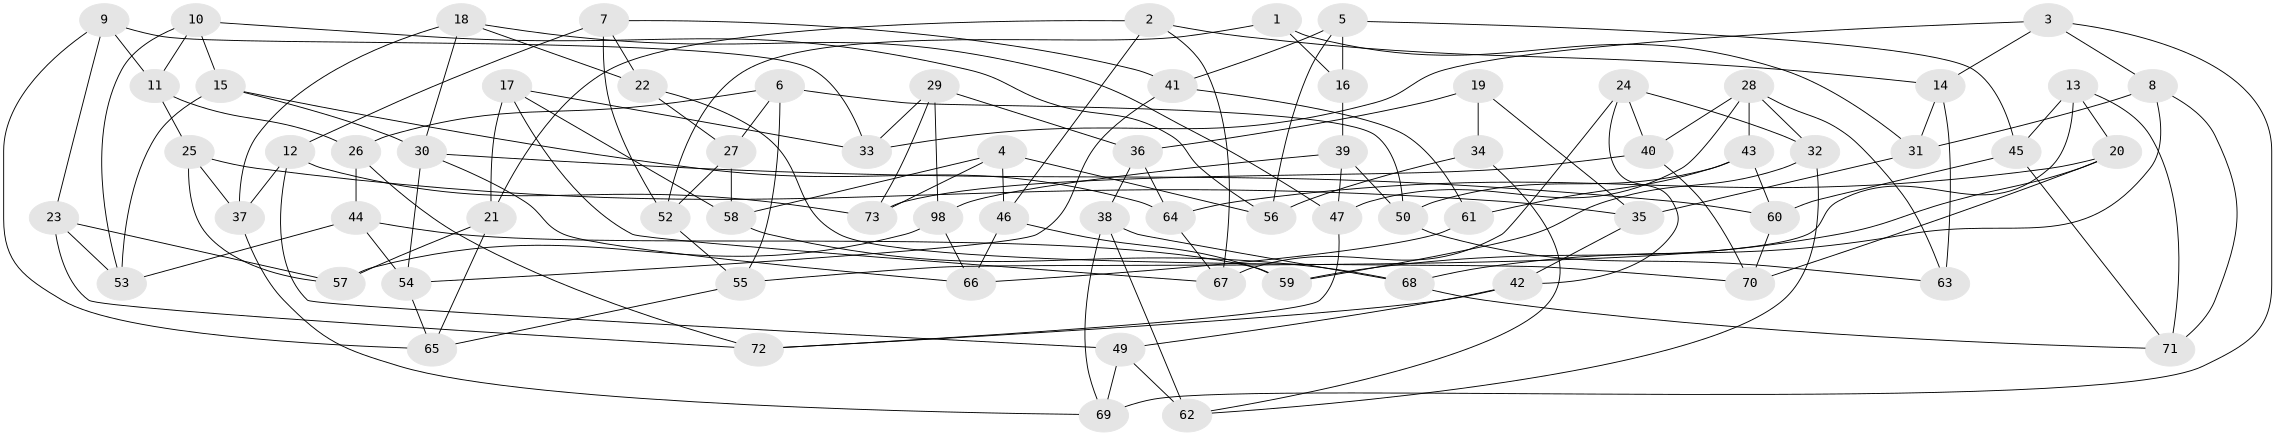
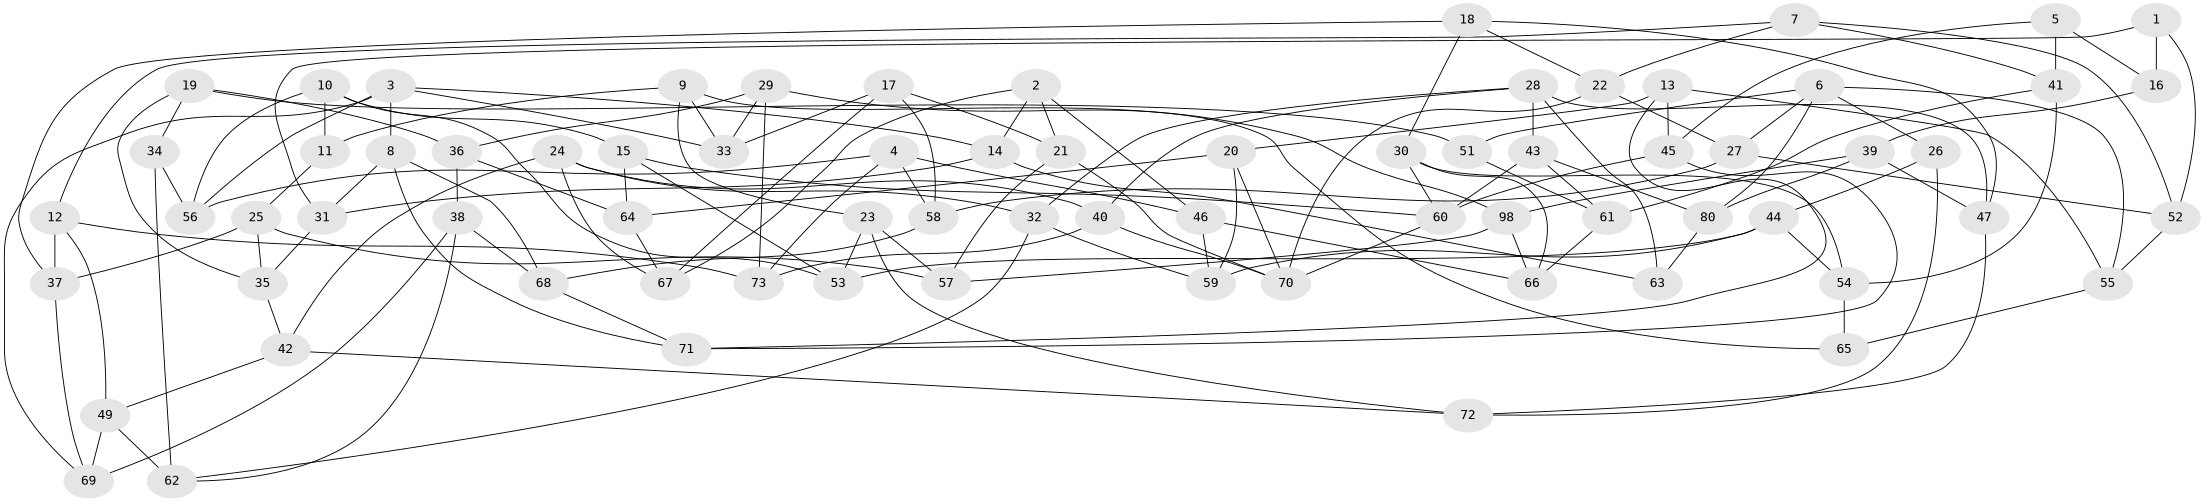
edge "5" -- "56": now "3" -- "56"
edge "15" -- "30": now "15" -- "60"
edge "11" -- "26": removed
node "51": added
node "50": label "50" -> "80"
edge "21" -- "65": now "21" -- "70"
